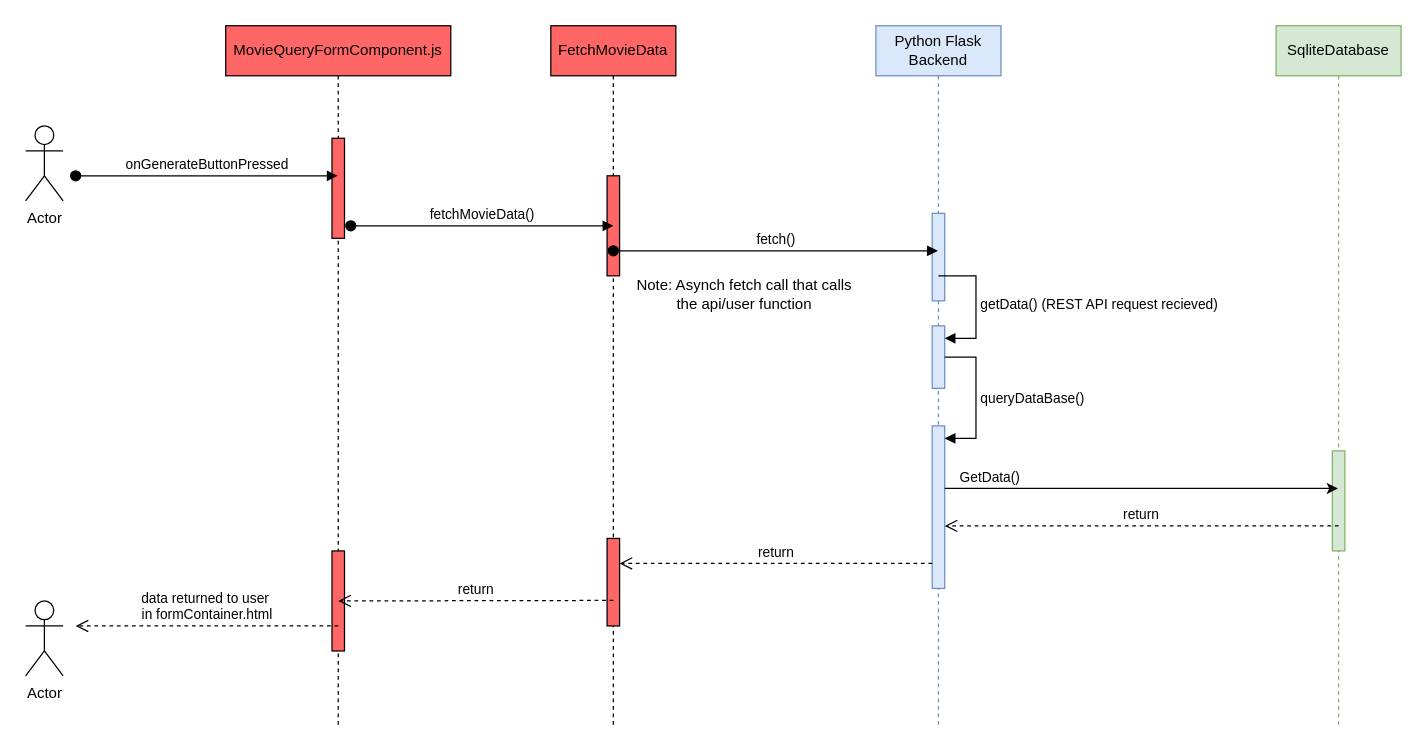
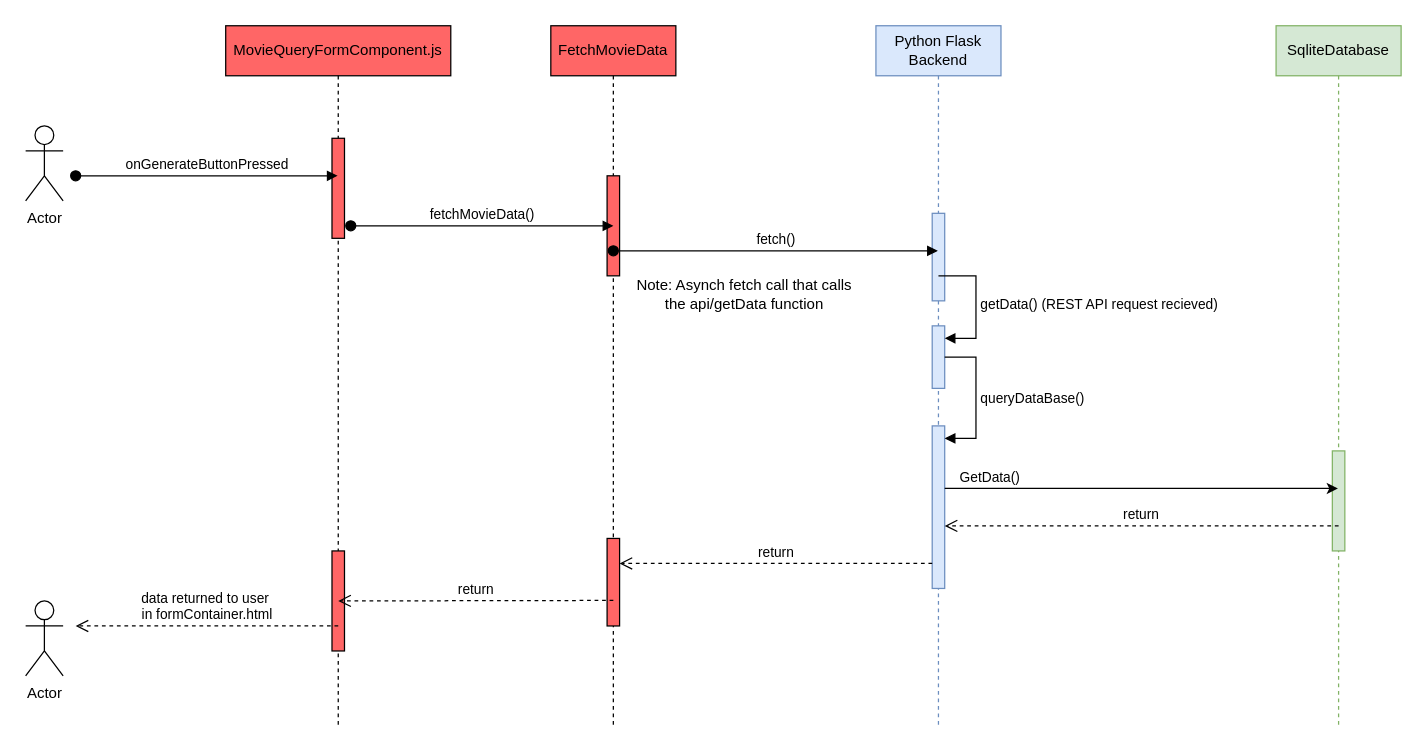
node "Note: Asynch fetch call that calls the api/user function": label "Note: Asynch fetch call that calls the api/user function" -> "Note: Asynch fetch call that calls the api/getData function"
